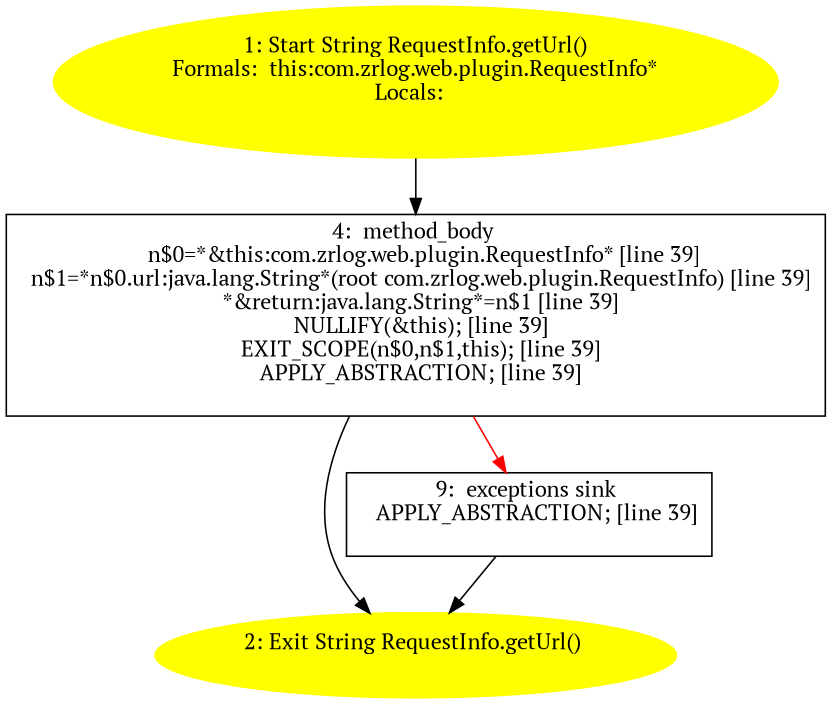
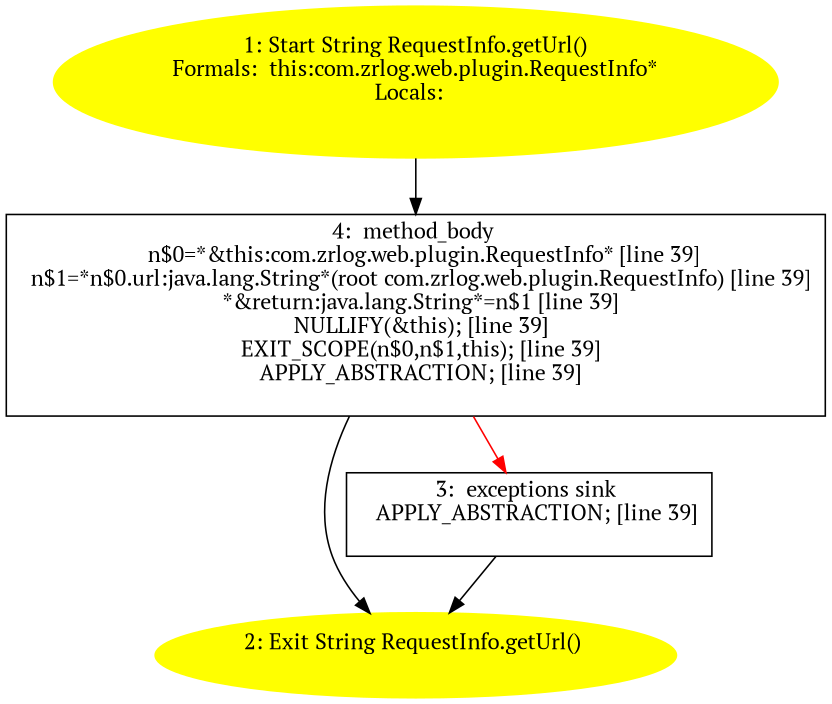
node "9:  exceptions sink APPLY_ABSTRACTION; [line 39]": label "9:  exceptions sink APPLY_ABSTRACTION; [line 39]" -> "3:  exceptions sink APPLY_ABSTRACTION; [line 39]"
